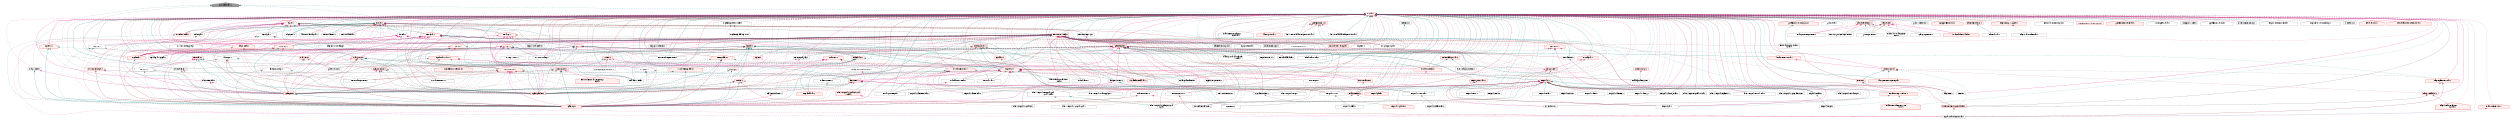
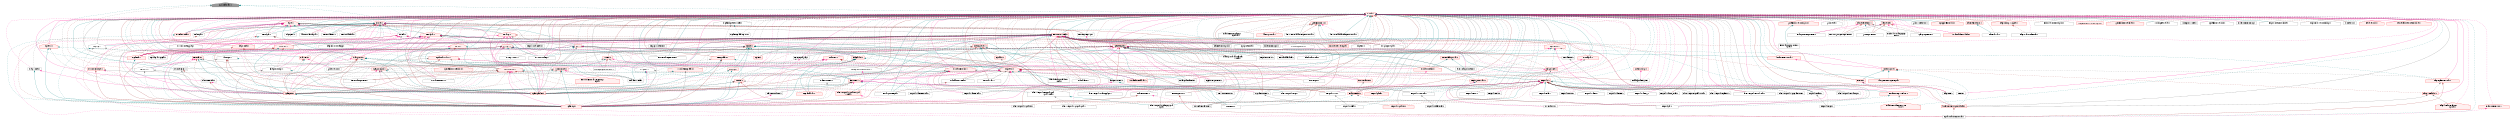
node "HittestGrid.h": removed
